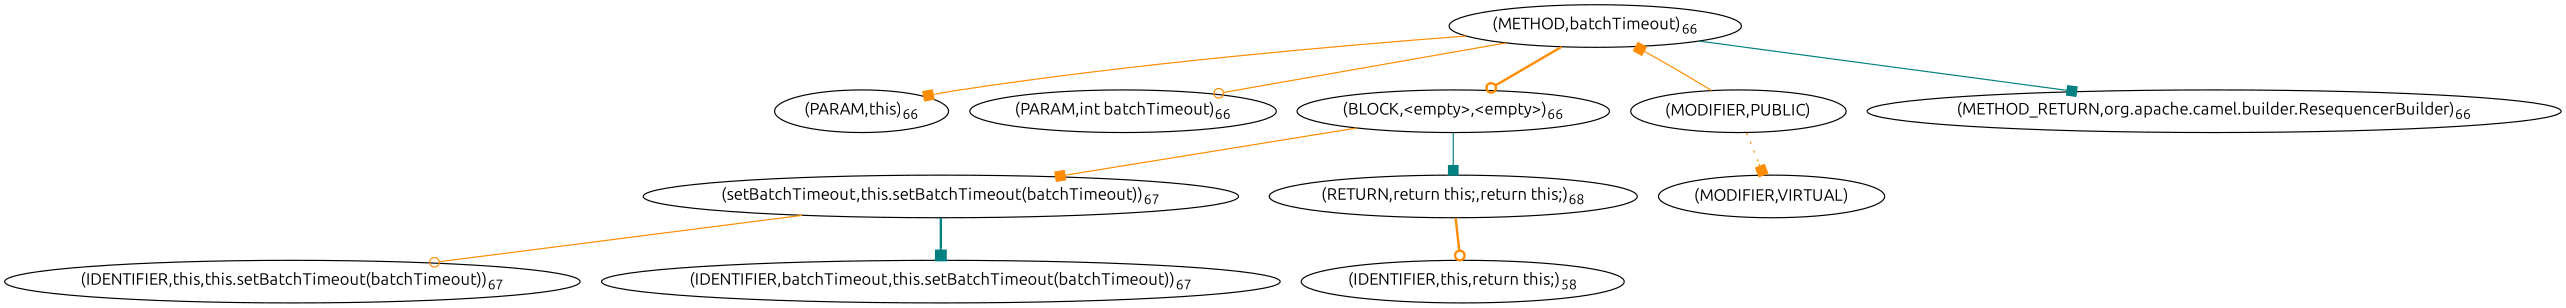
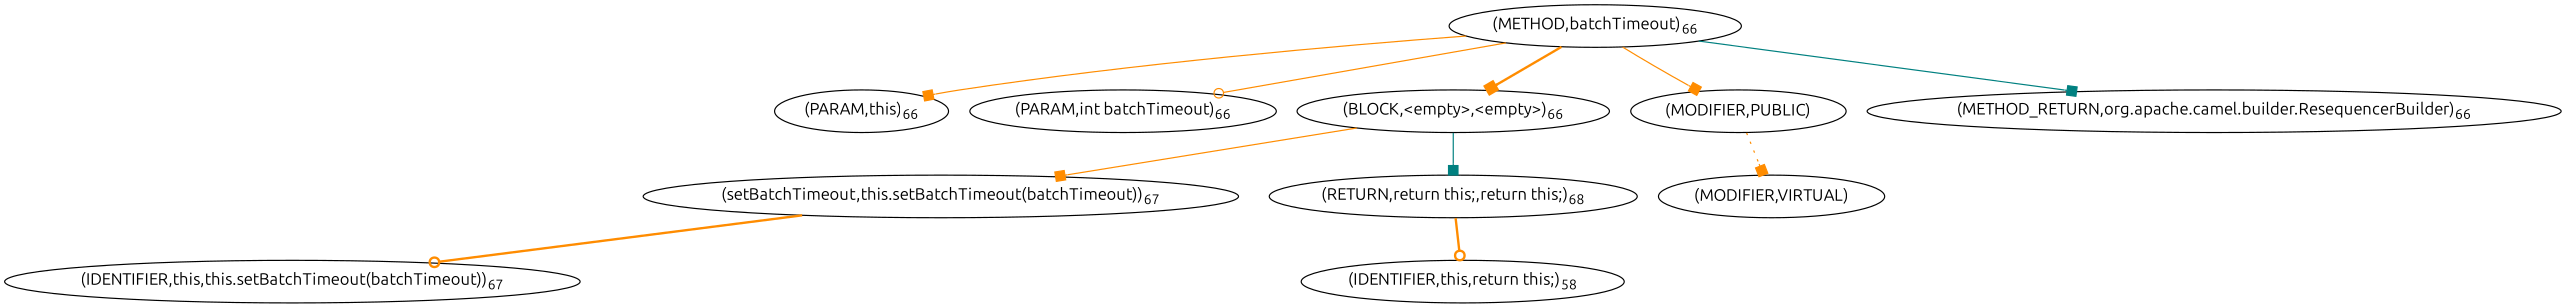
edge "(METHOD,batchTimeout)" -> "(BLOCK,<empty>,<empty>)": arrowhead odot -> box
edge "(MODIFIER,PUBLIC)" -> "(METHOD,batchTimeout)": reversed
edge "(setBatchTimeout,this.setBatchTimeout(batchTimeout))" -> "(IDENTIFIER,this,this.setBatchTimeout(batchTimeout))": style solid -> bold
node "(IDENTIFIER,batchTimeout,this.setBatchTimeout(batchTimeout))": removed
